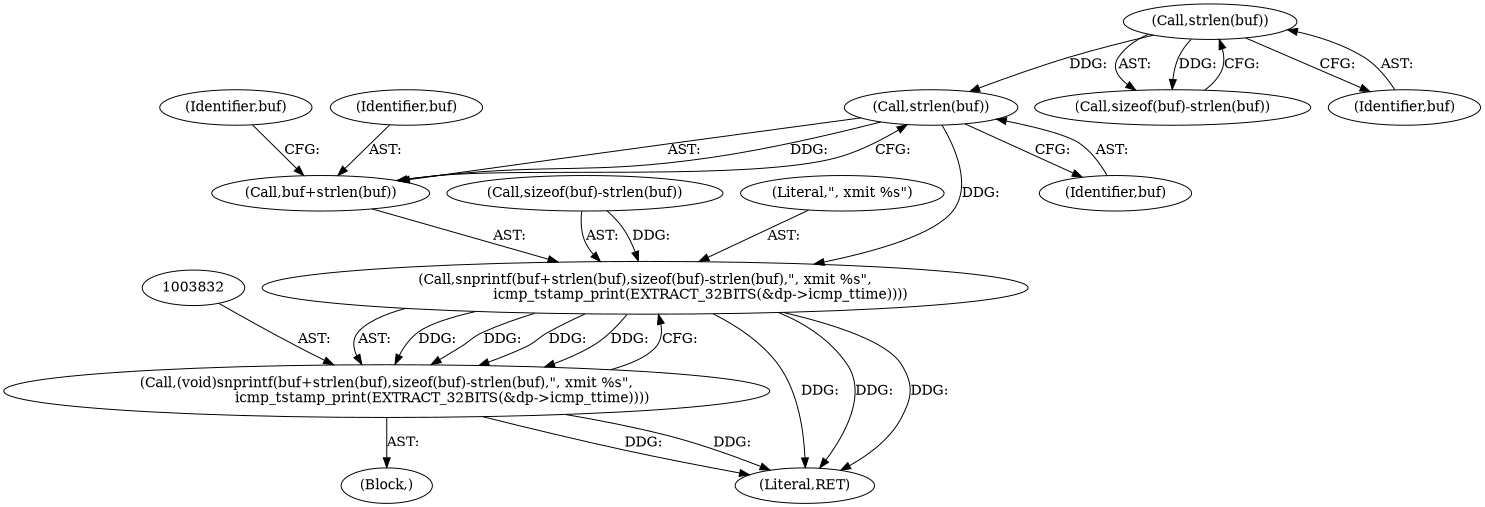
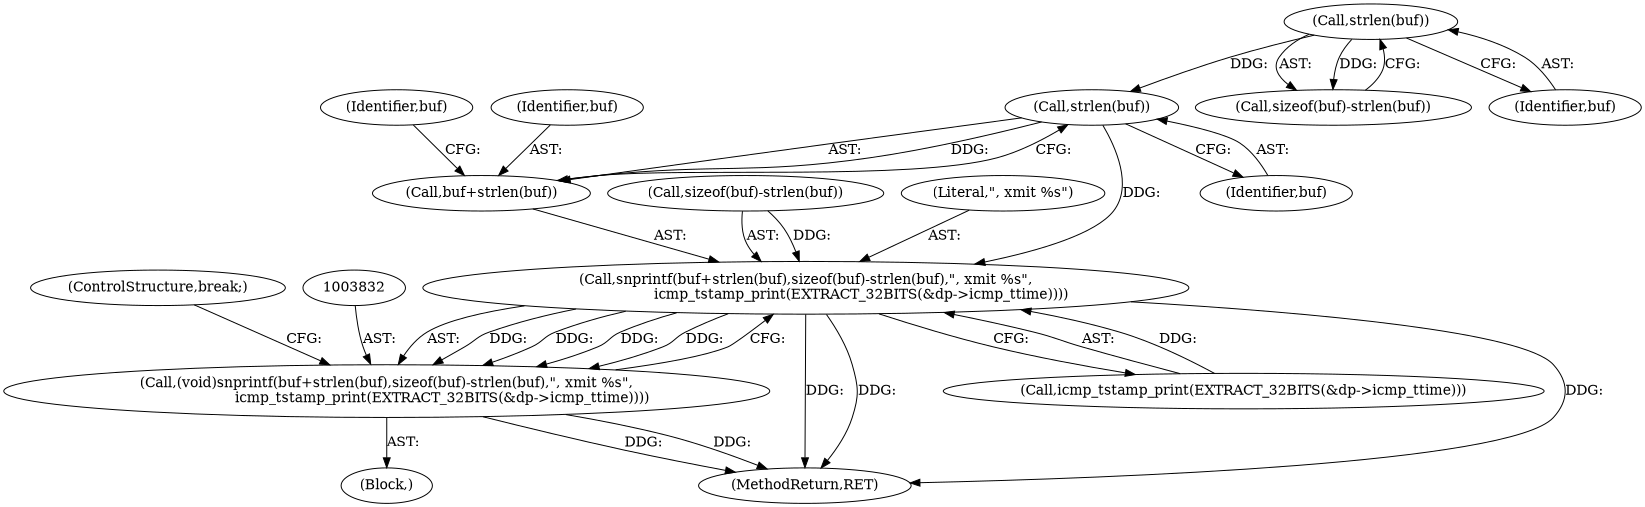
node "(ControlStructure,break;)": added
node "(Call,icmp_tstamp_print(EXTRACT_32BITS(&dp->icmp_ttime)))": added
node "(Literal,RET)": label "(Literal,RET)" -> "(MethodReturn,RET)"
